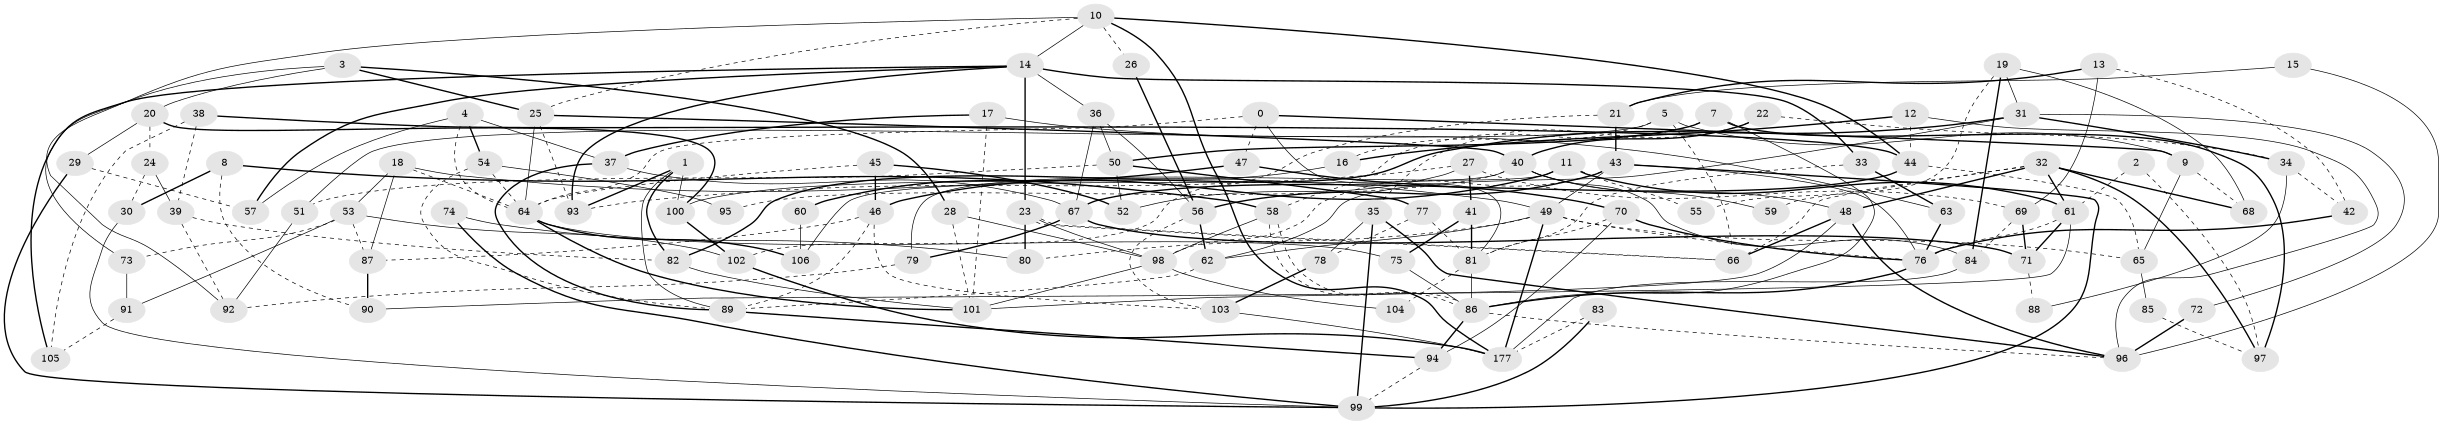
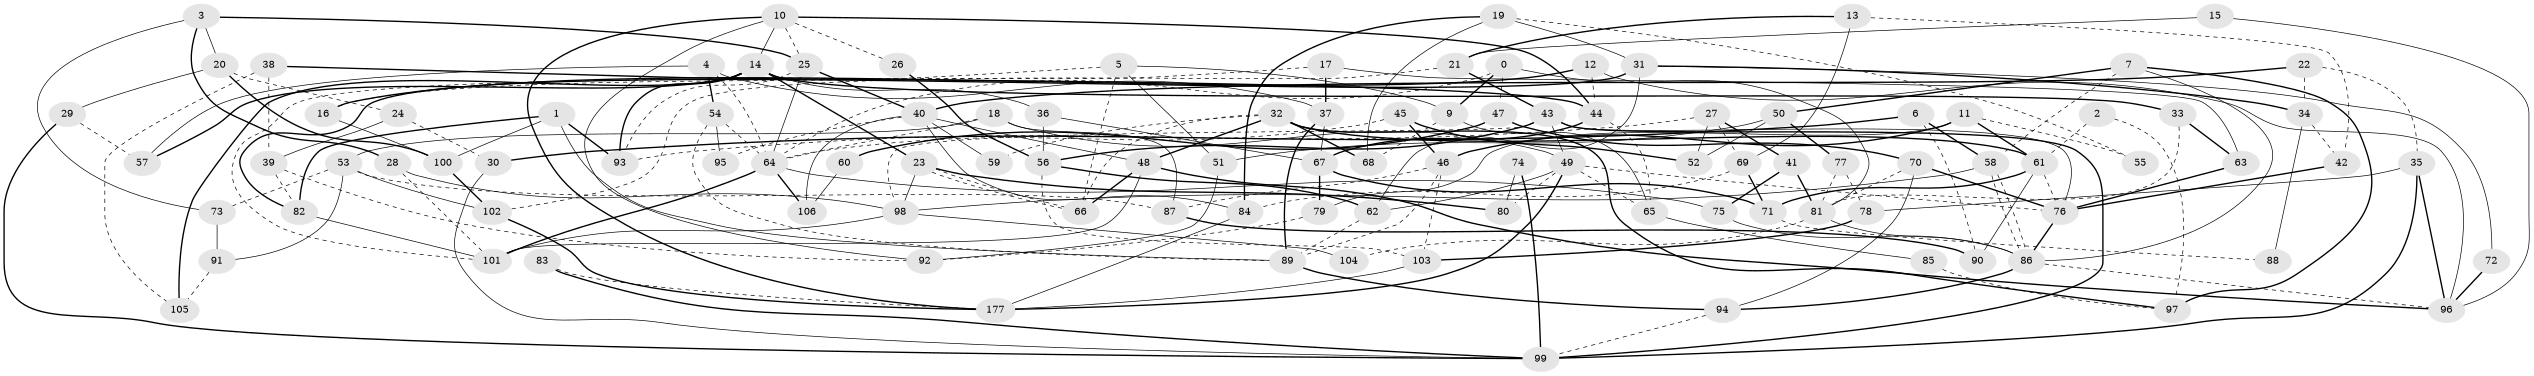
edge "36" -- "50": removed
node "8": label "8" -> "6"
edge "50" -- "51": style dashed -> solid
